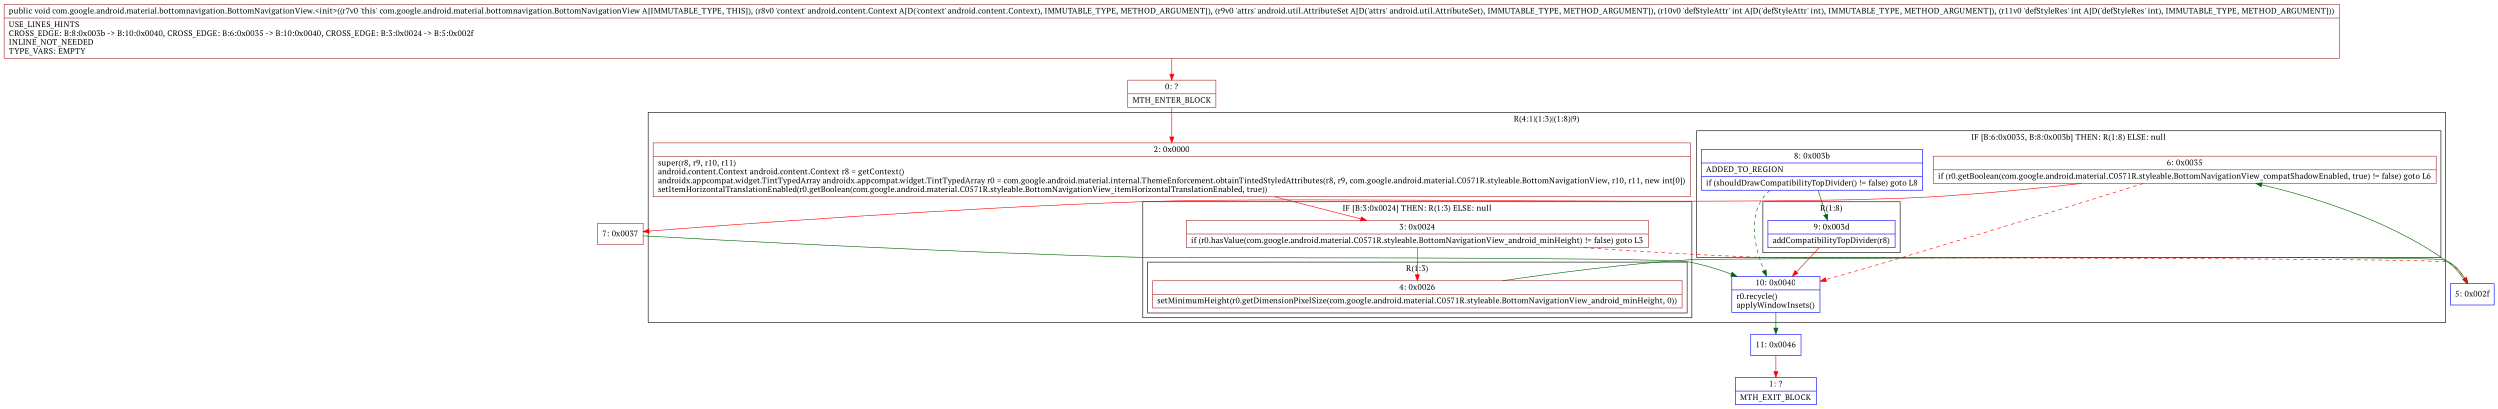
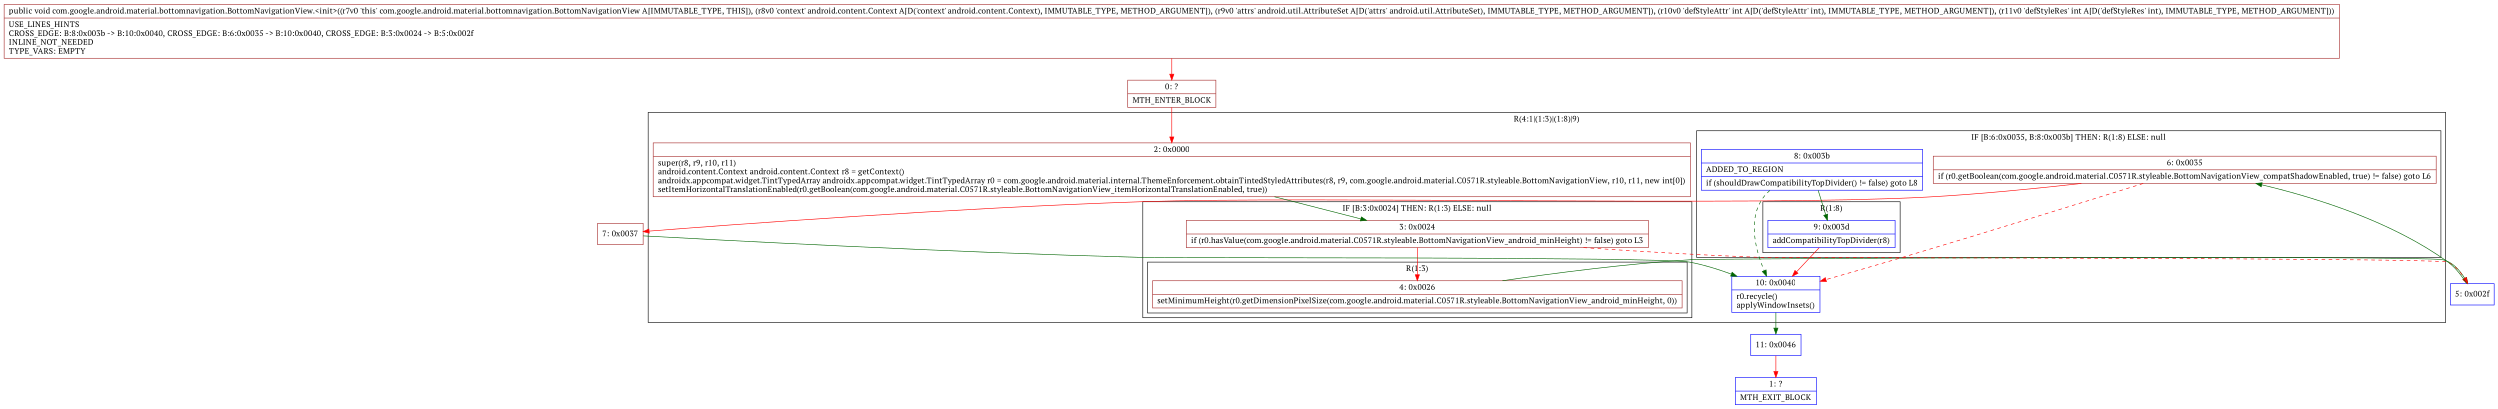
edge "2: 0x0000" -> "3: 0x0024": color red -> darkgreen
